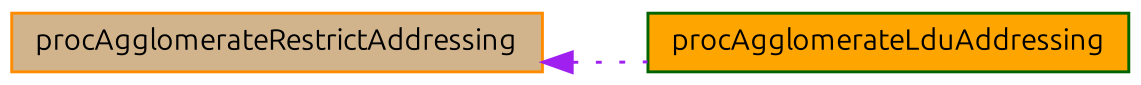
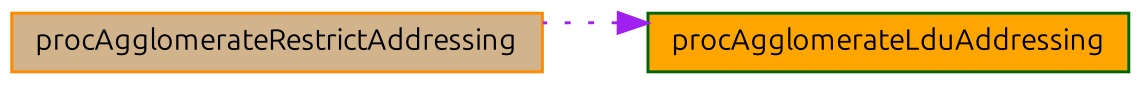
edge "procAgglomerateLduAddressing" -> "procAgglomerateRestrictAddressing": reversed
